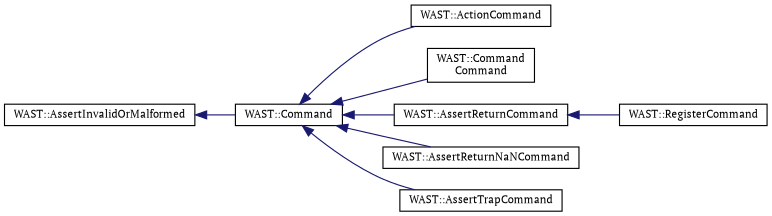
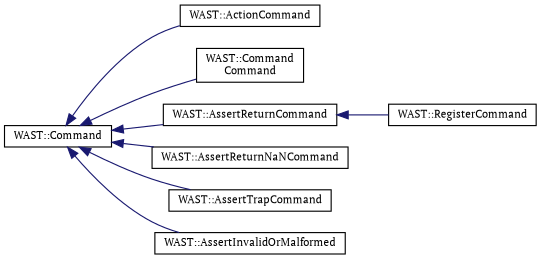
edge "WAST::Command" -> "WAST::AssertInvalidOrMalformed": reversed
